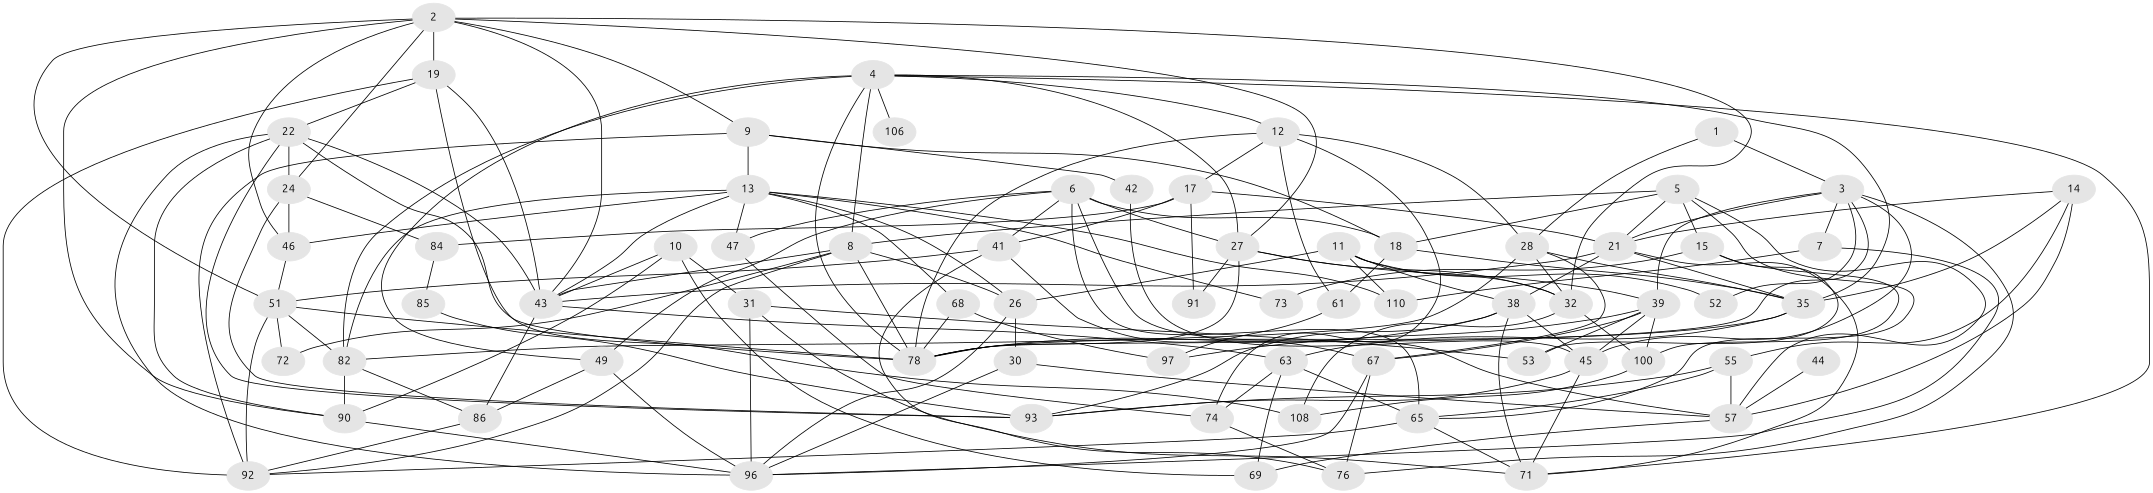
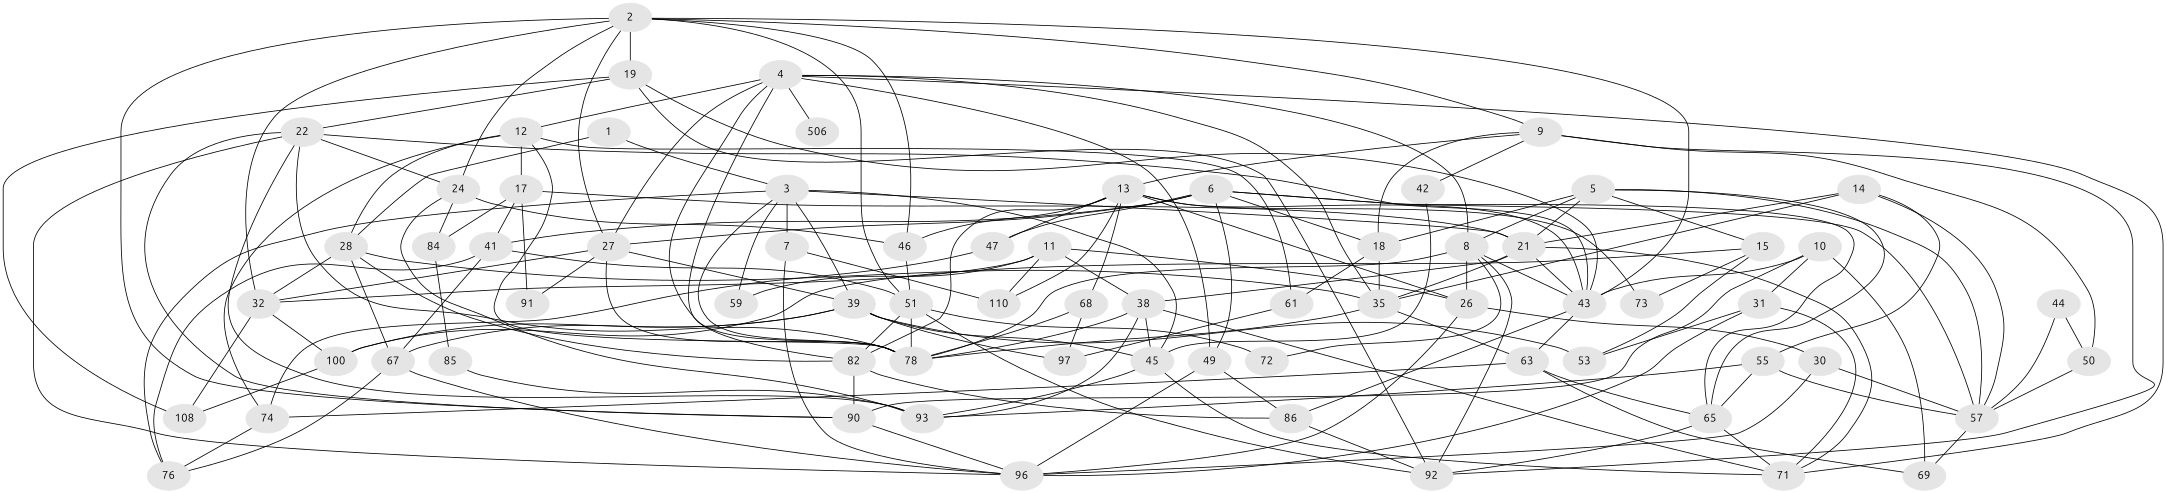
node "106": label "106" -> "506"
node "52": label "52" -> "59"
node "50": added
